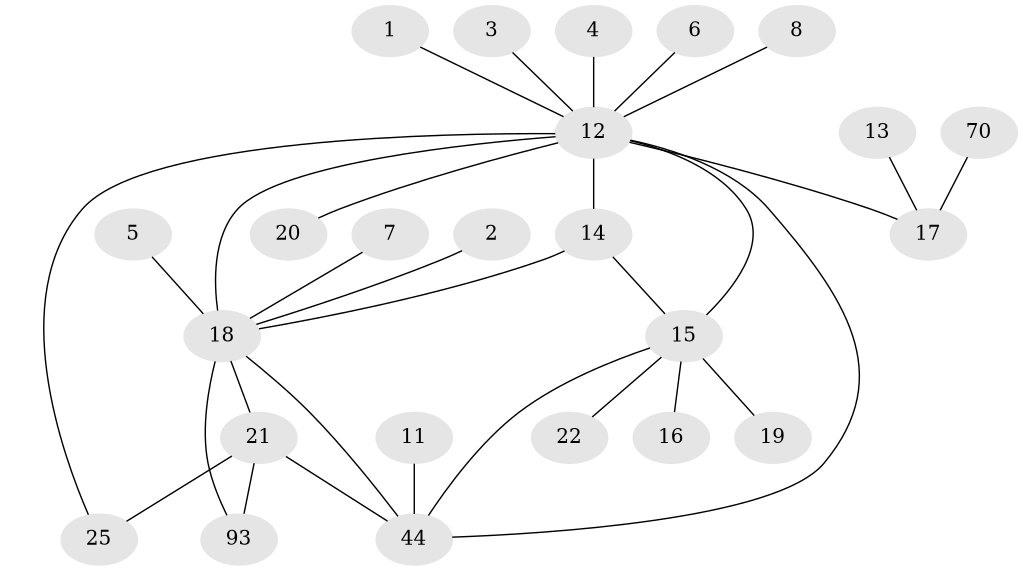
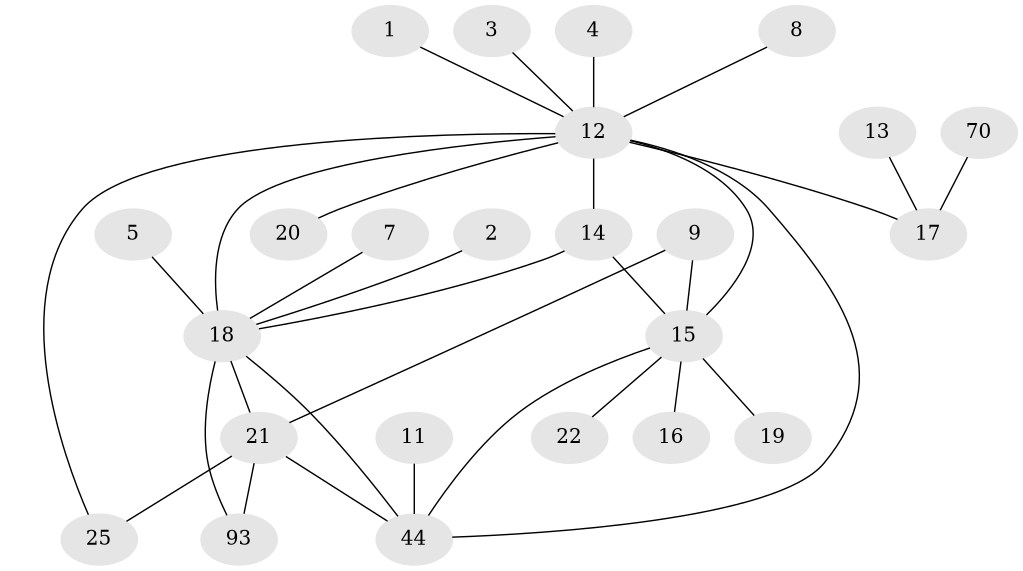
node "6": removed
node "9": added
